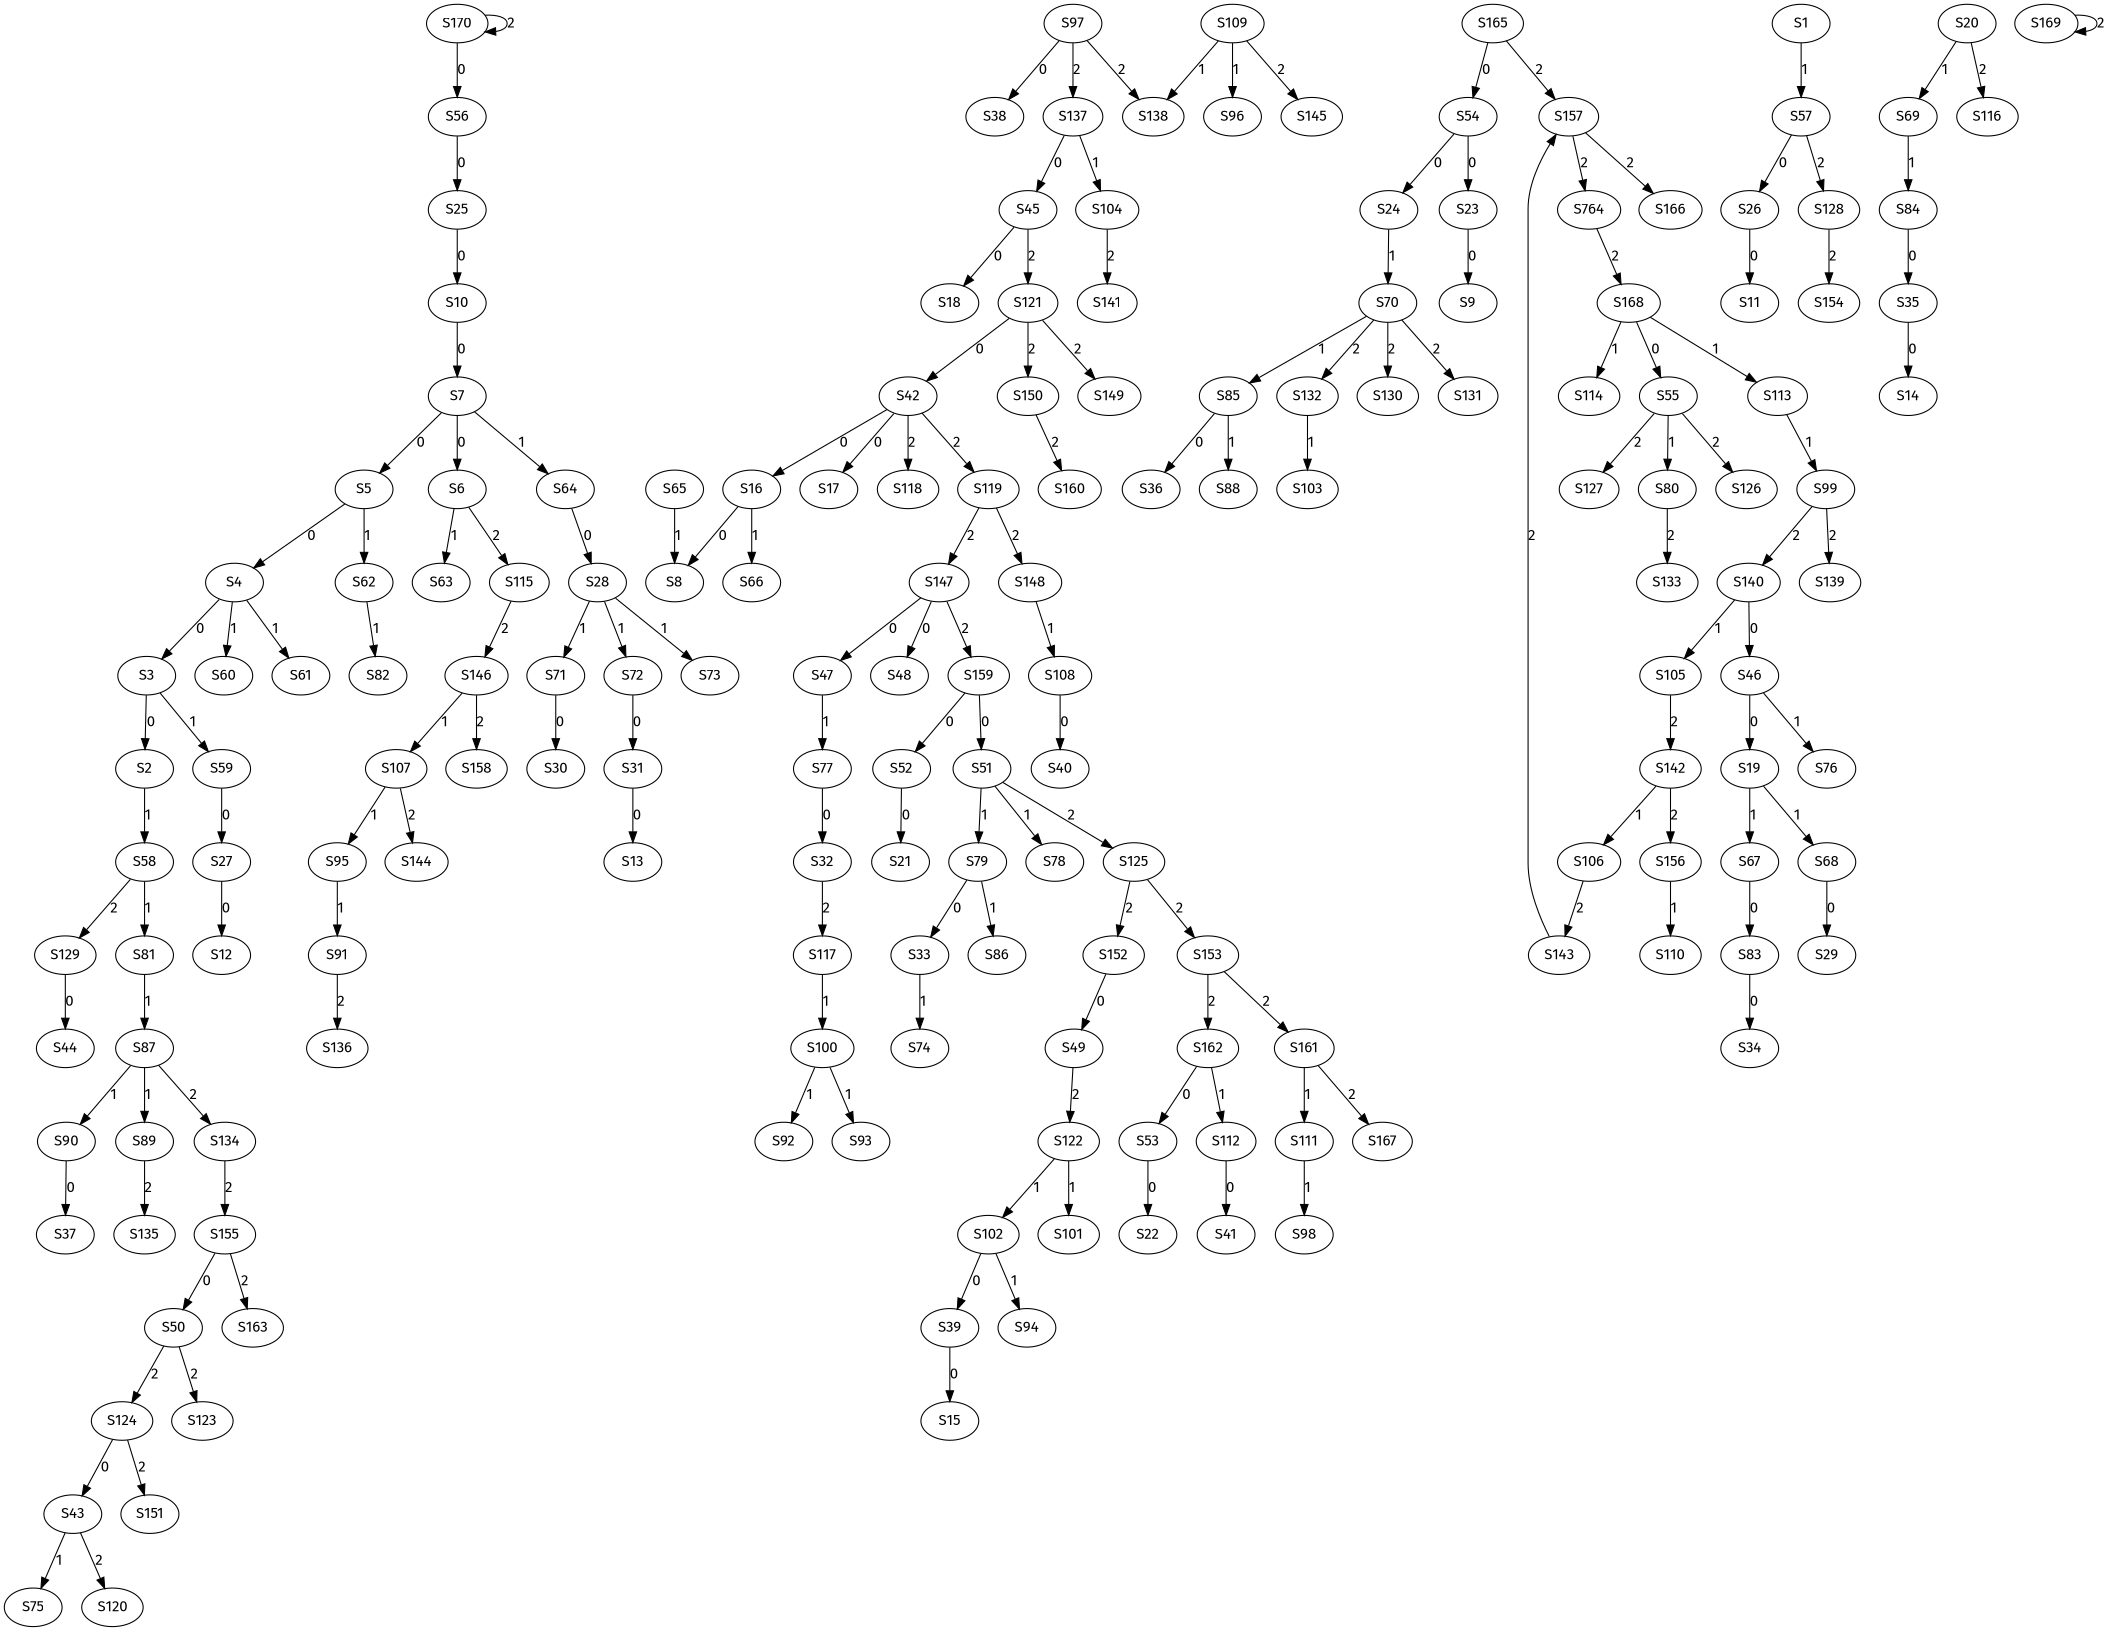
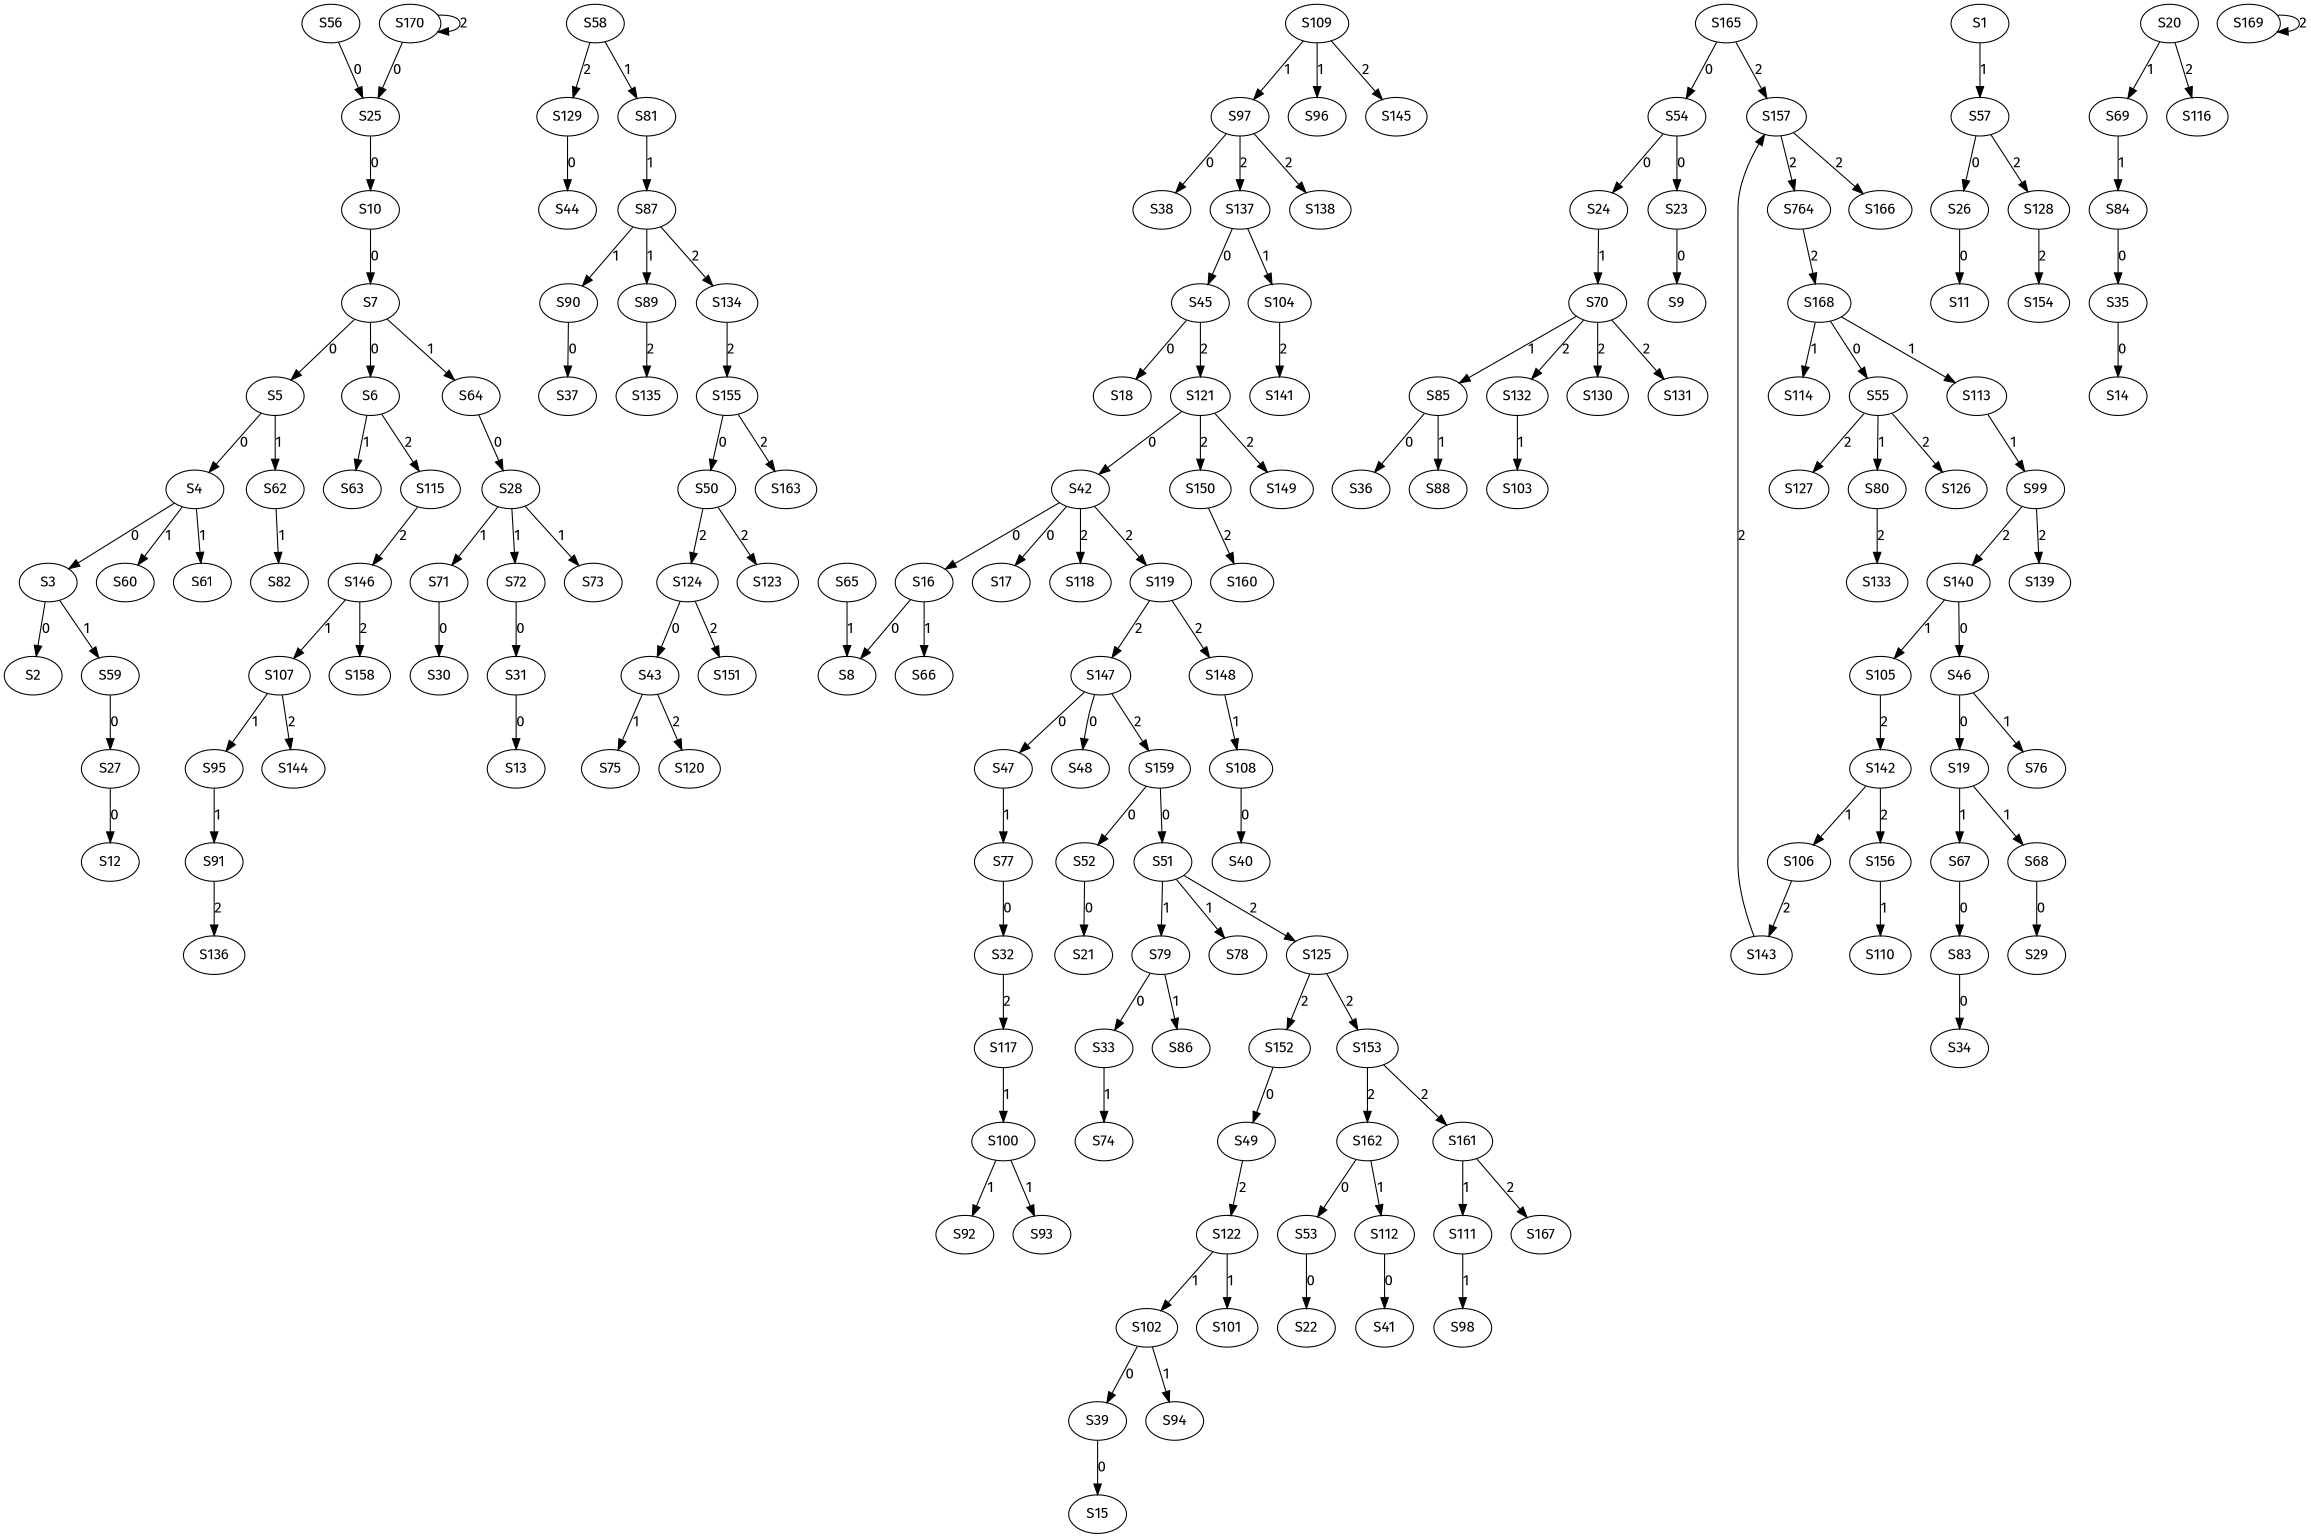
edge "S170" -> "S56": now "S170" -> "S25"
edge "S109" -> "S138": now "S109" -> "S97"
edge "S2" -> "S58": removed, label "1"
